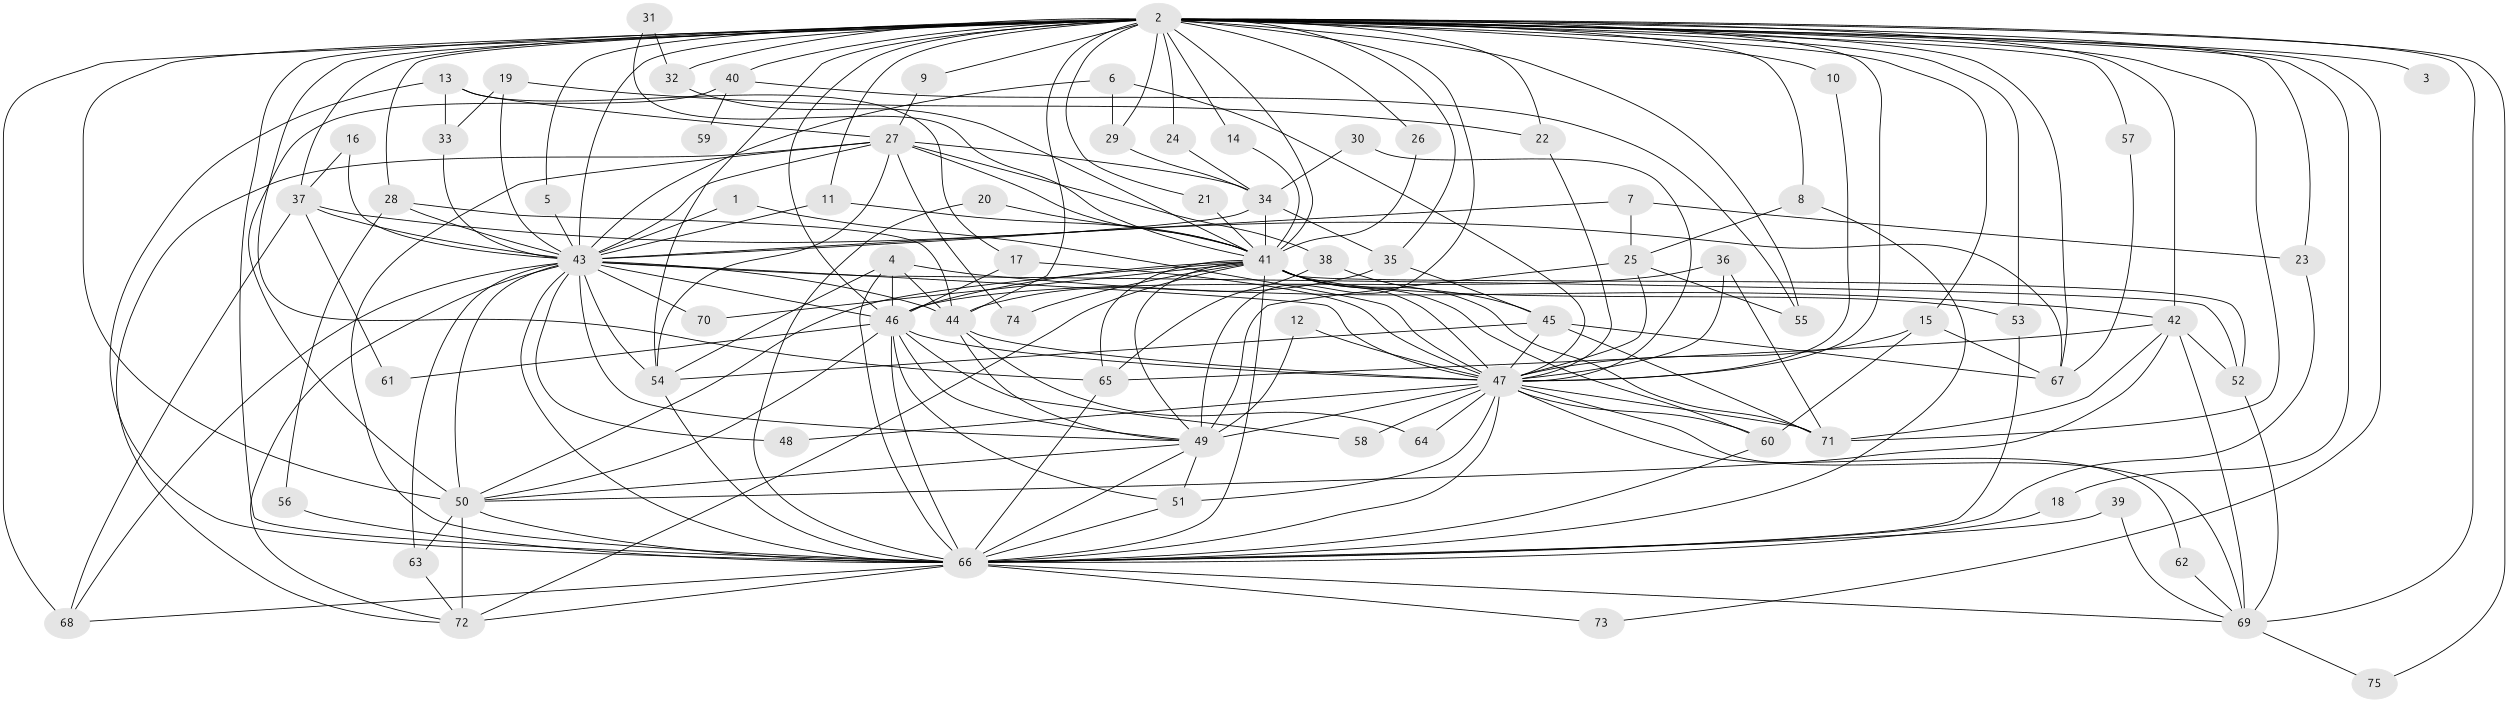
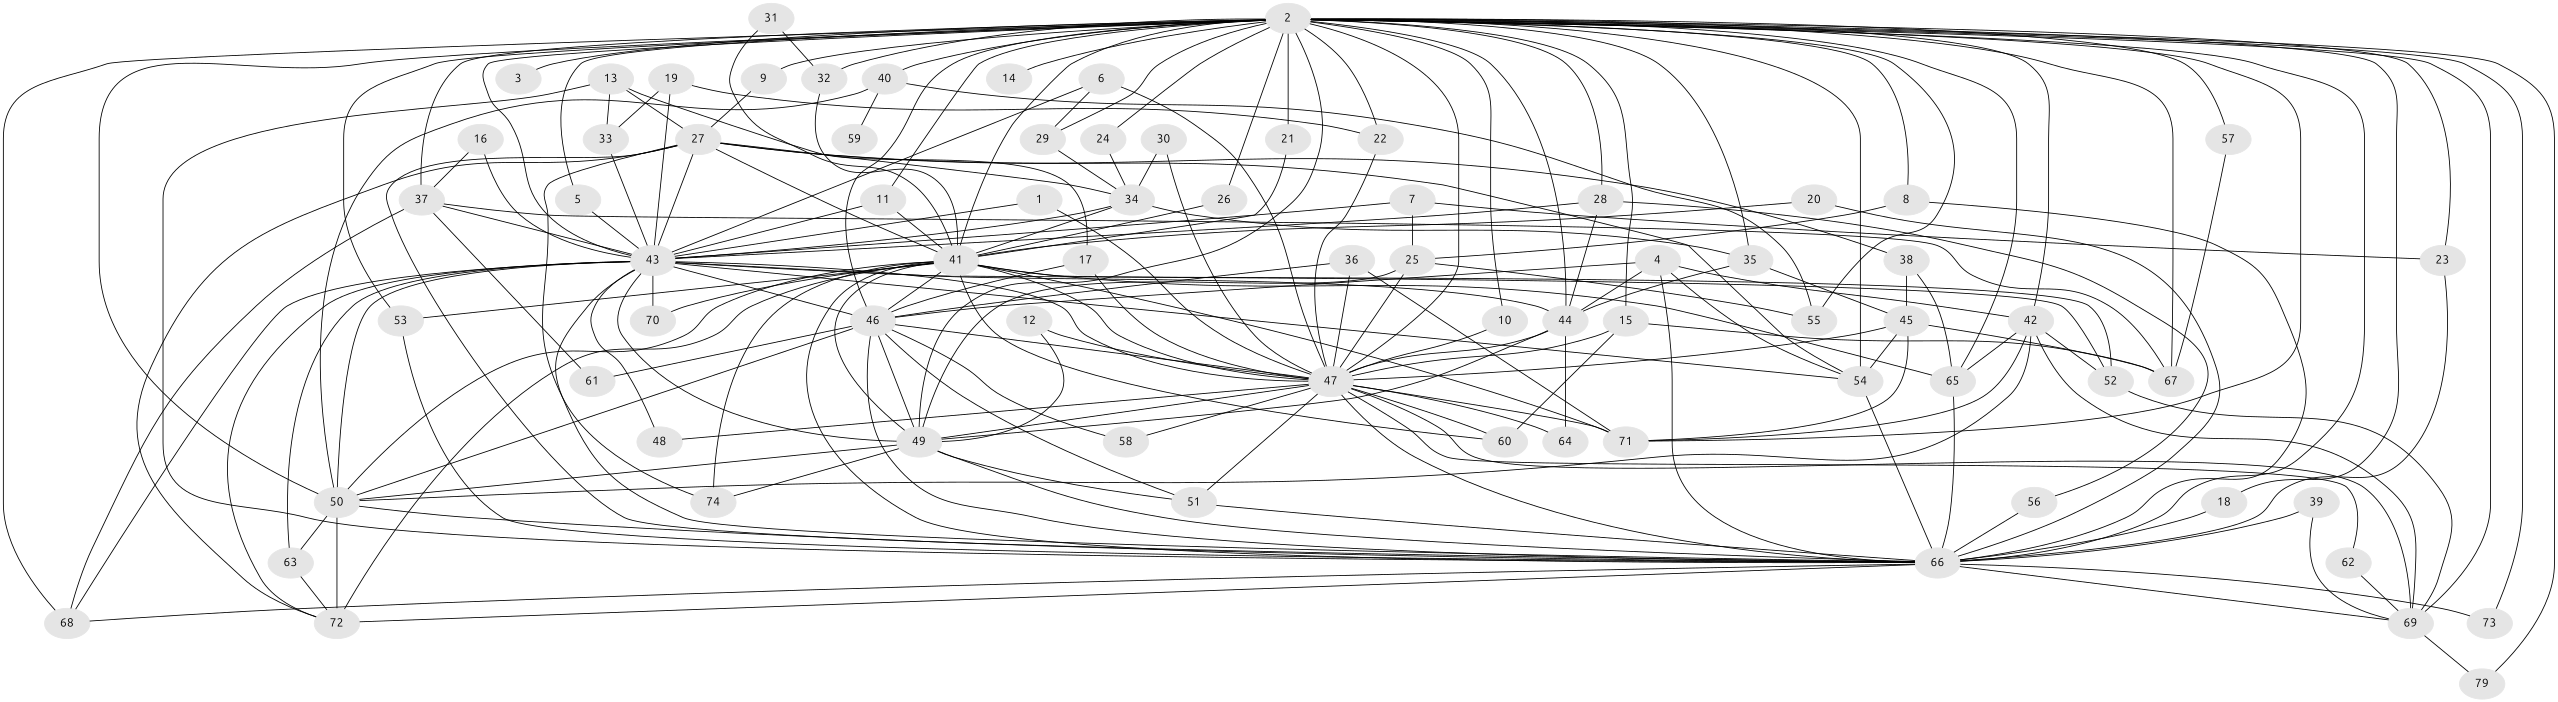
edge "14" -- "41": removed
edge "49" -- "74": added
edge "60" -- "66": removed
node "75": label "75" -> "79"
